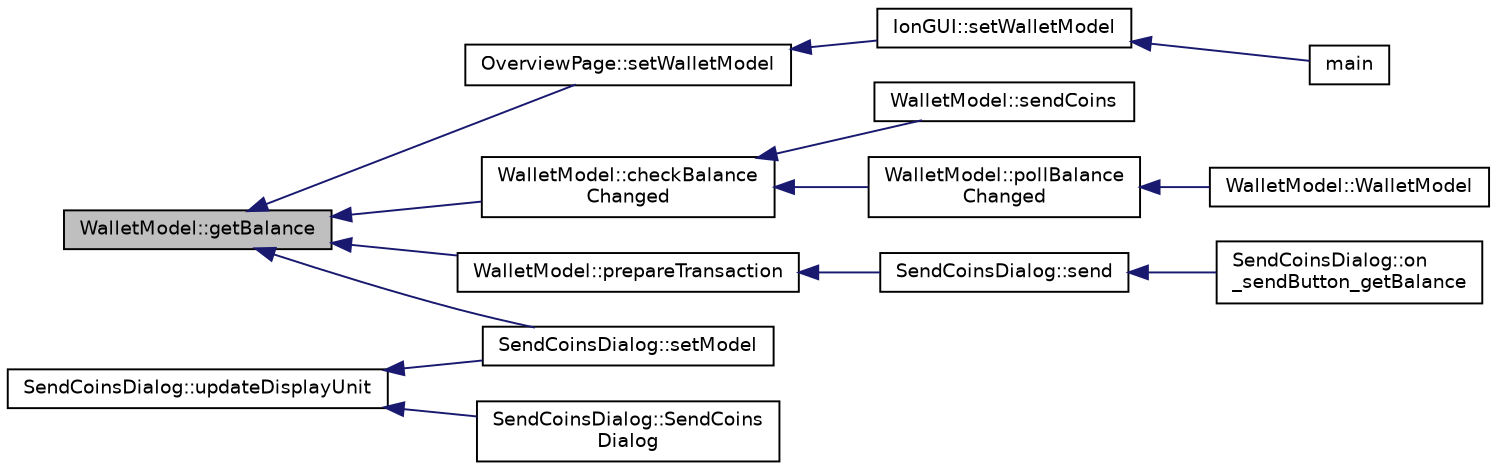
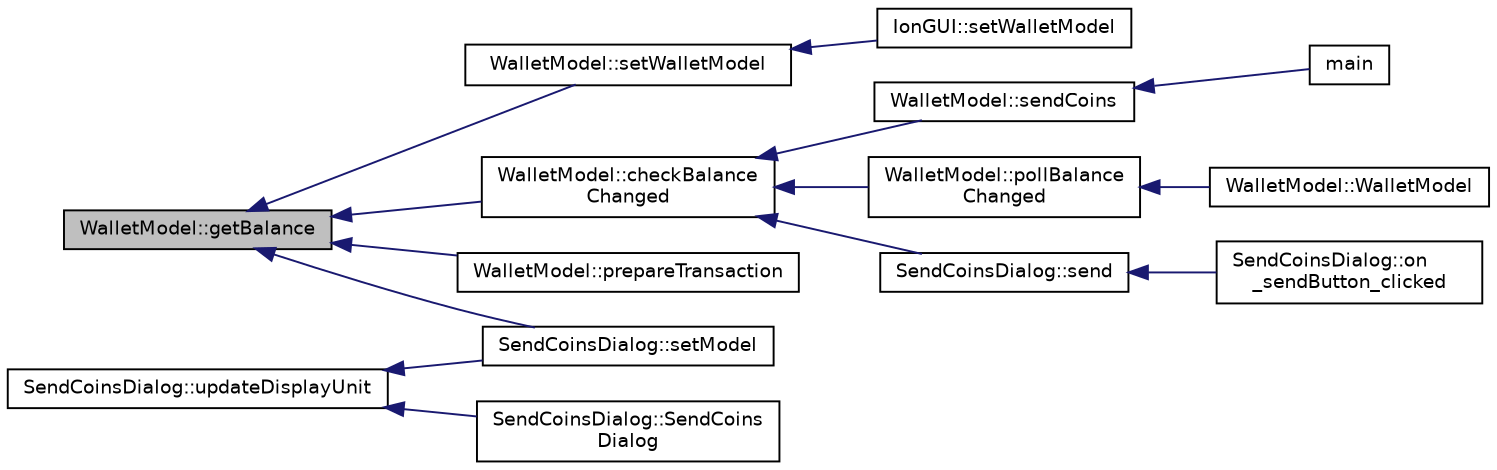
edge "main" -> "IonGUI::setWalletModel": now "main" -> "WalletModel::sendCoins"
node "OverviewPage::setWalletModel": label "OverviewPage::setWalletModel" -> "WalletModel::setWalletModel"
edge "SendCoinsDialog::send" -> "WalletModel::prepareTransaction": now "SendCoinsDialog::send" -> "WalletModel::checkBalance Changed"
node "SendCoinsDialog::on _sendButton_getBalance": label "SendCoinsDialog::on _sendButton_getBalance" -> "SendCoinsDialog::on _sendButton_clicked"
